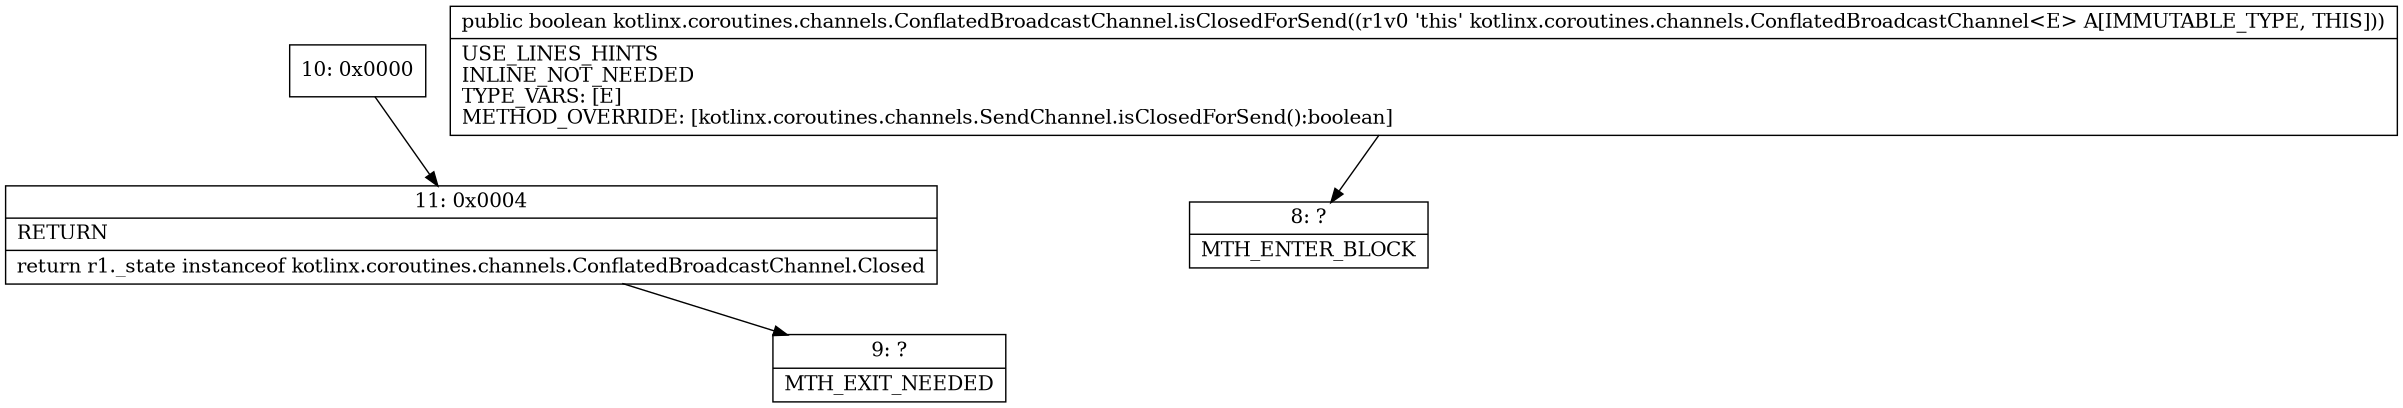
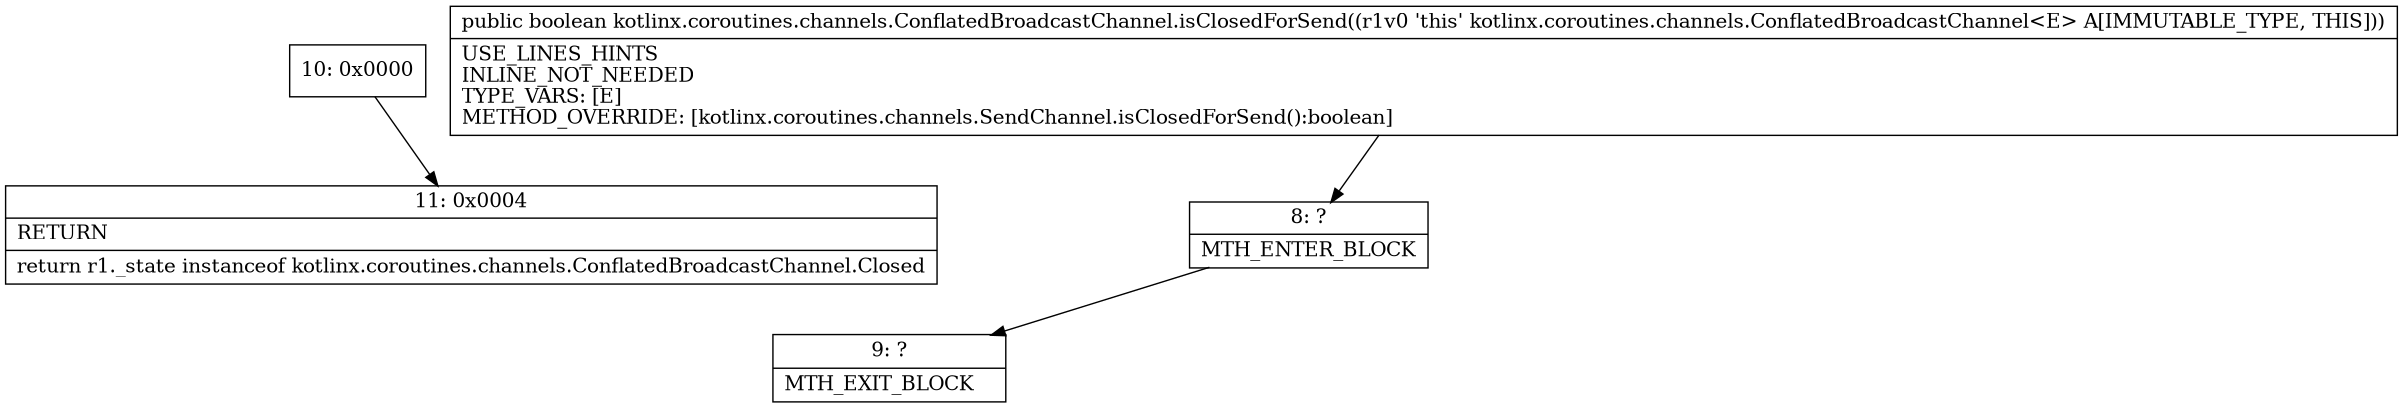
edge "11: 0x0004" -> "9: ?": now "8: ?" -> "9: ?"
node "9: ?": text "MTH_EXIT_NEEDED" -> "MTH_EXIT_BLOCK"
